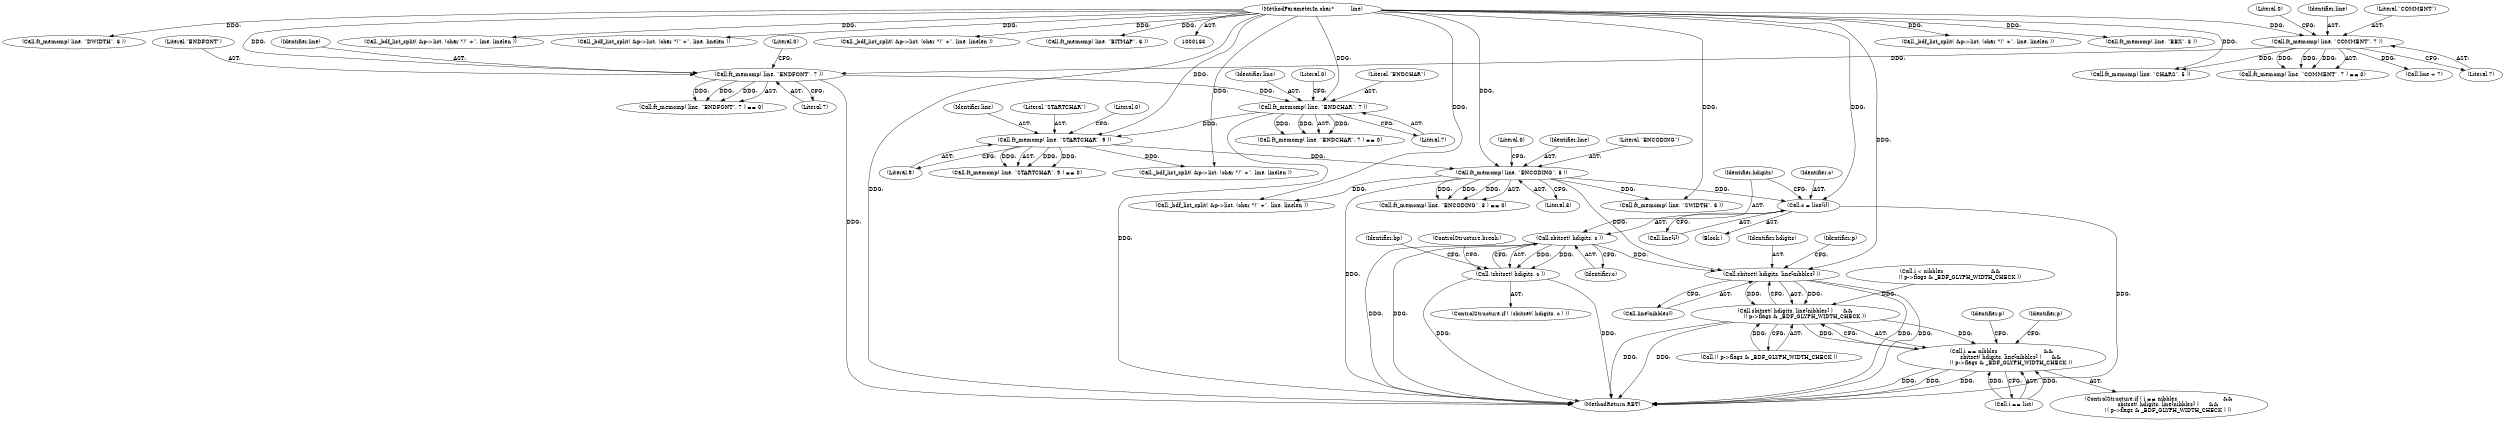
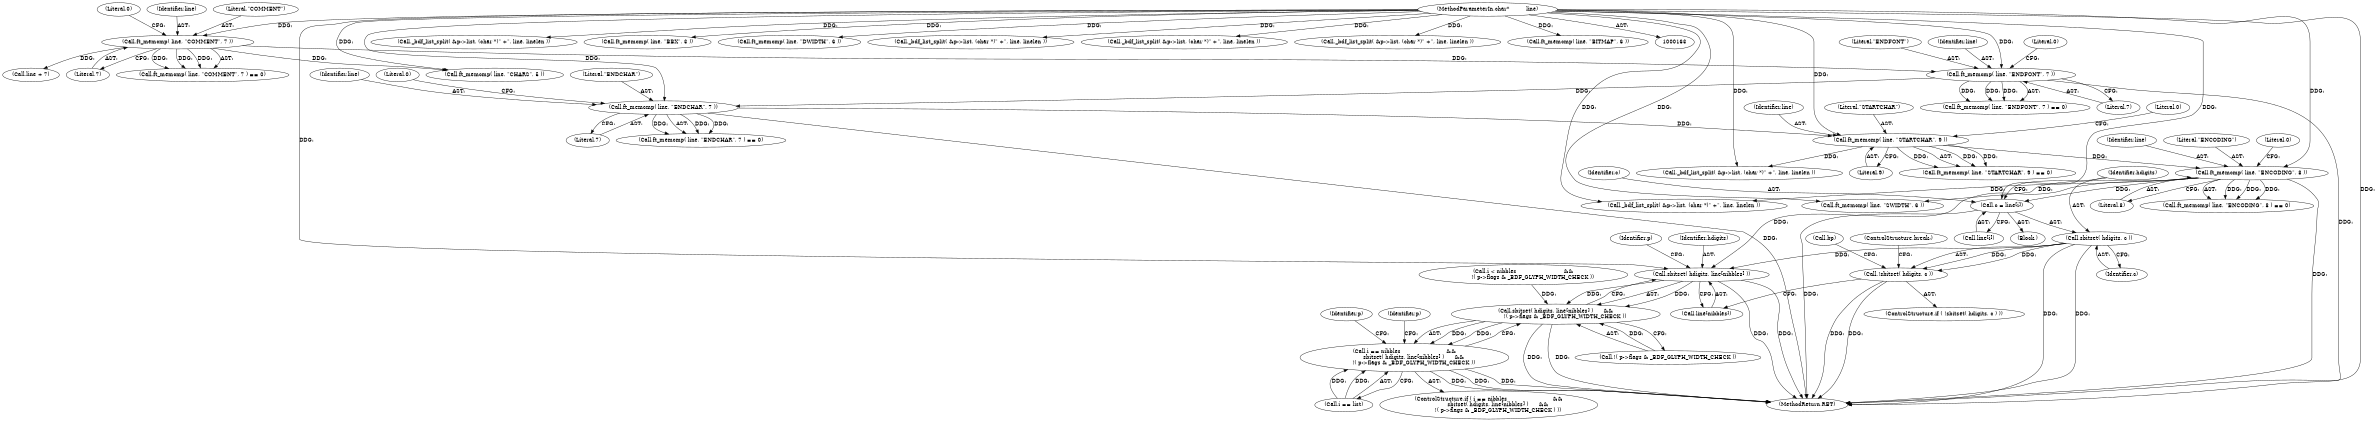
node "(Identifier,bp)": label "(Identifier,bp)" -> "(Call,bp)"
edge "(Call,!sbitset( hdigits, c ))" -> "(Call,sbitset( hdigits, c ))": now "(Call,!sbitset( hdigits, c ))" -> "(Call,line[nibbles])"
